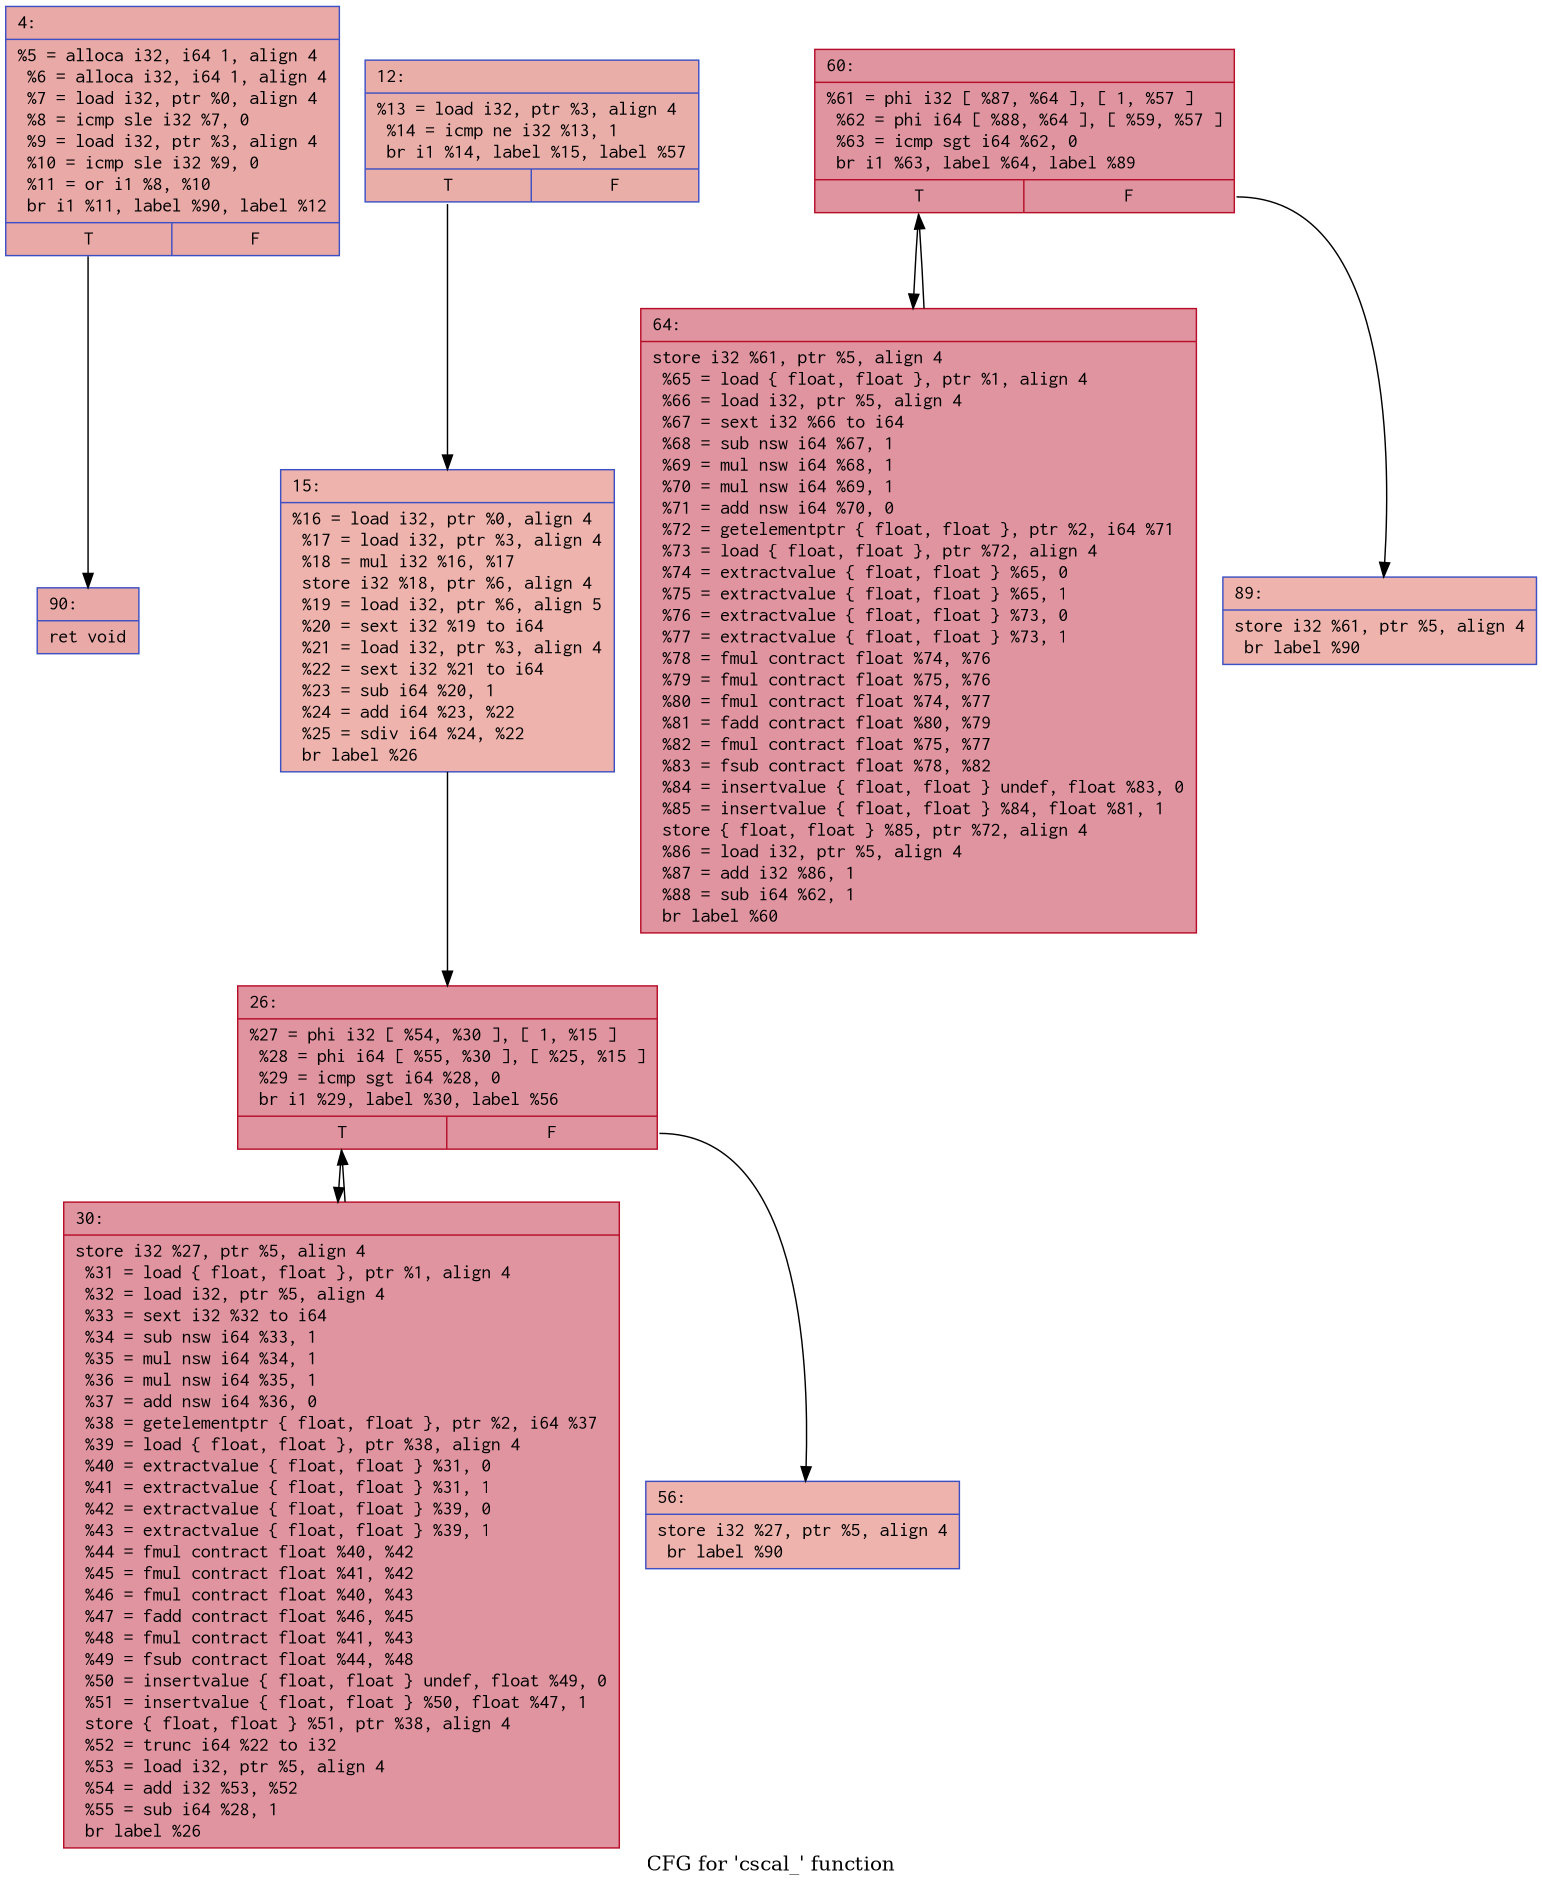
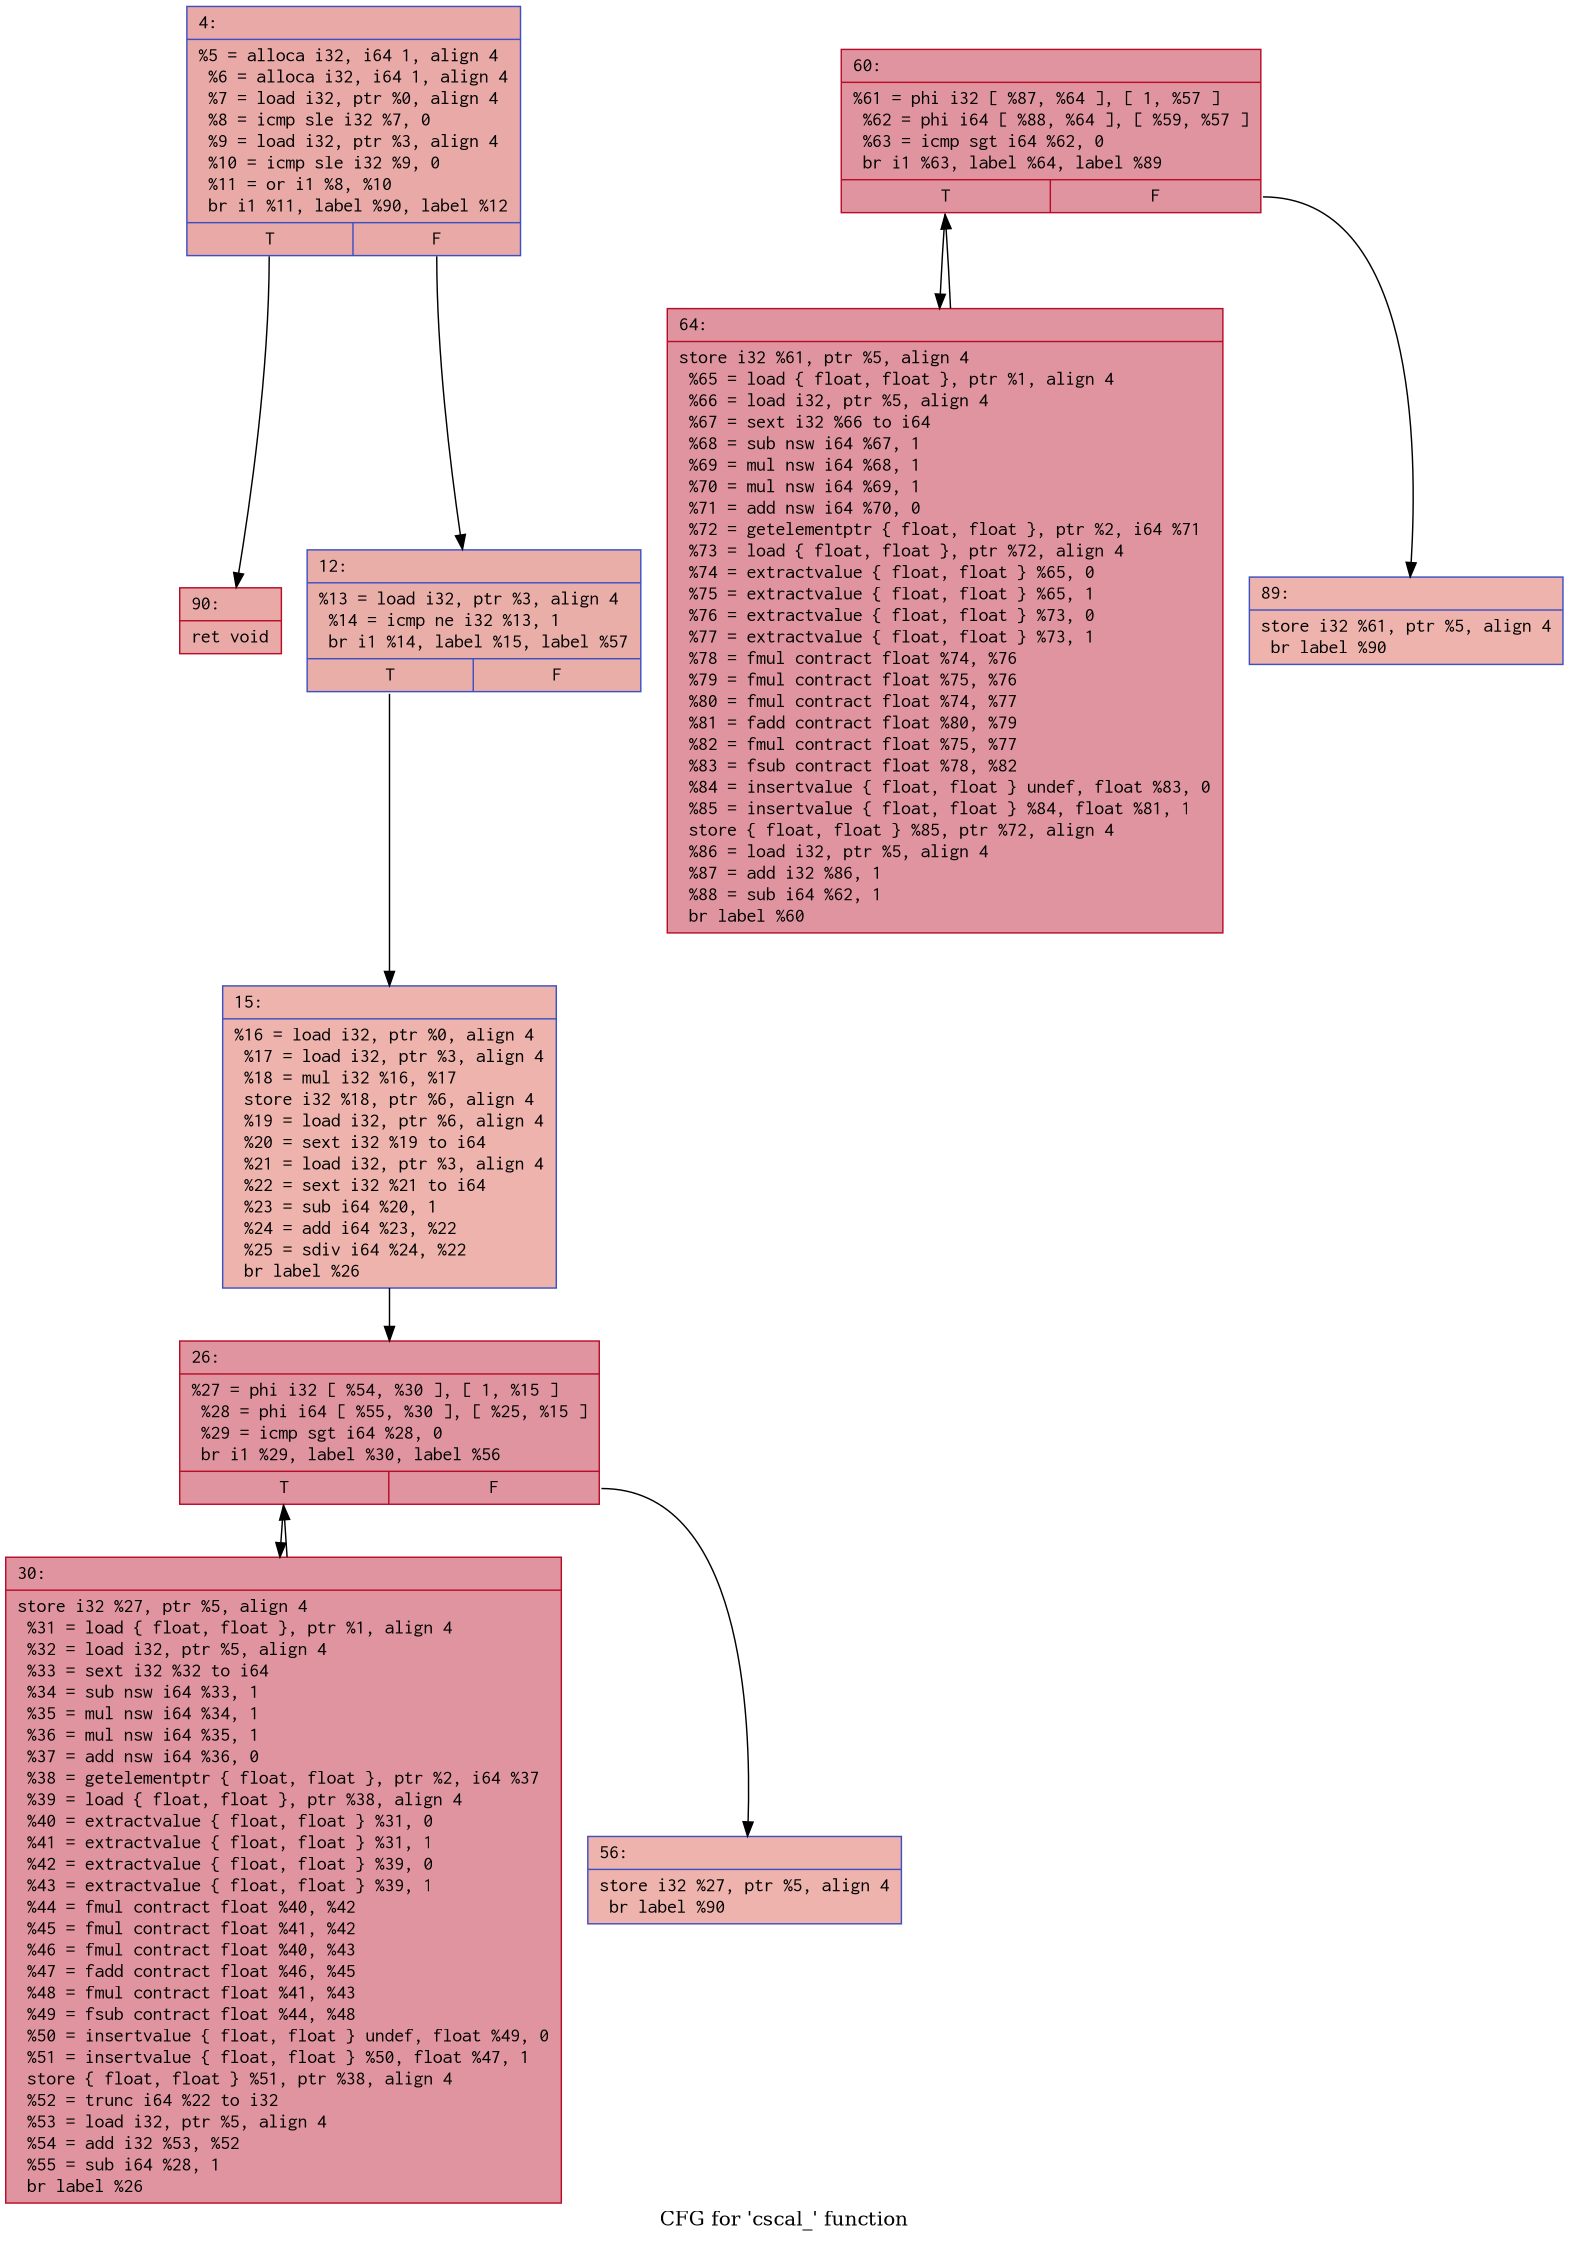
edge "4:" -> "12:": added
node "15:": text "%19 = load i32, ptr %6, align 5" -> "%19 = load i32, ptr %6, align 4"
node "90:": color #3d50c3ff -> #b70d28ff
